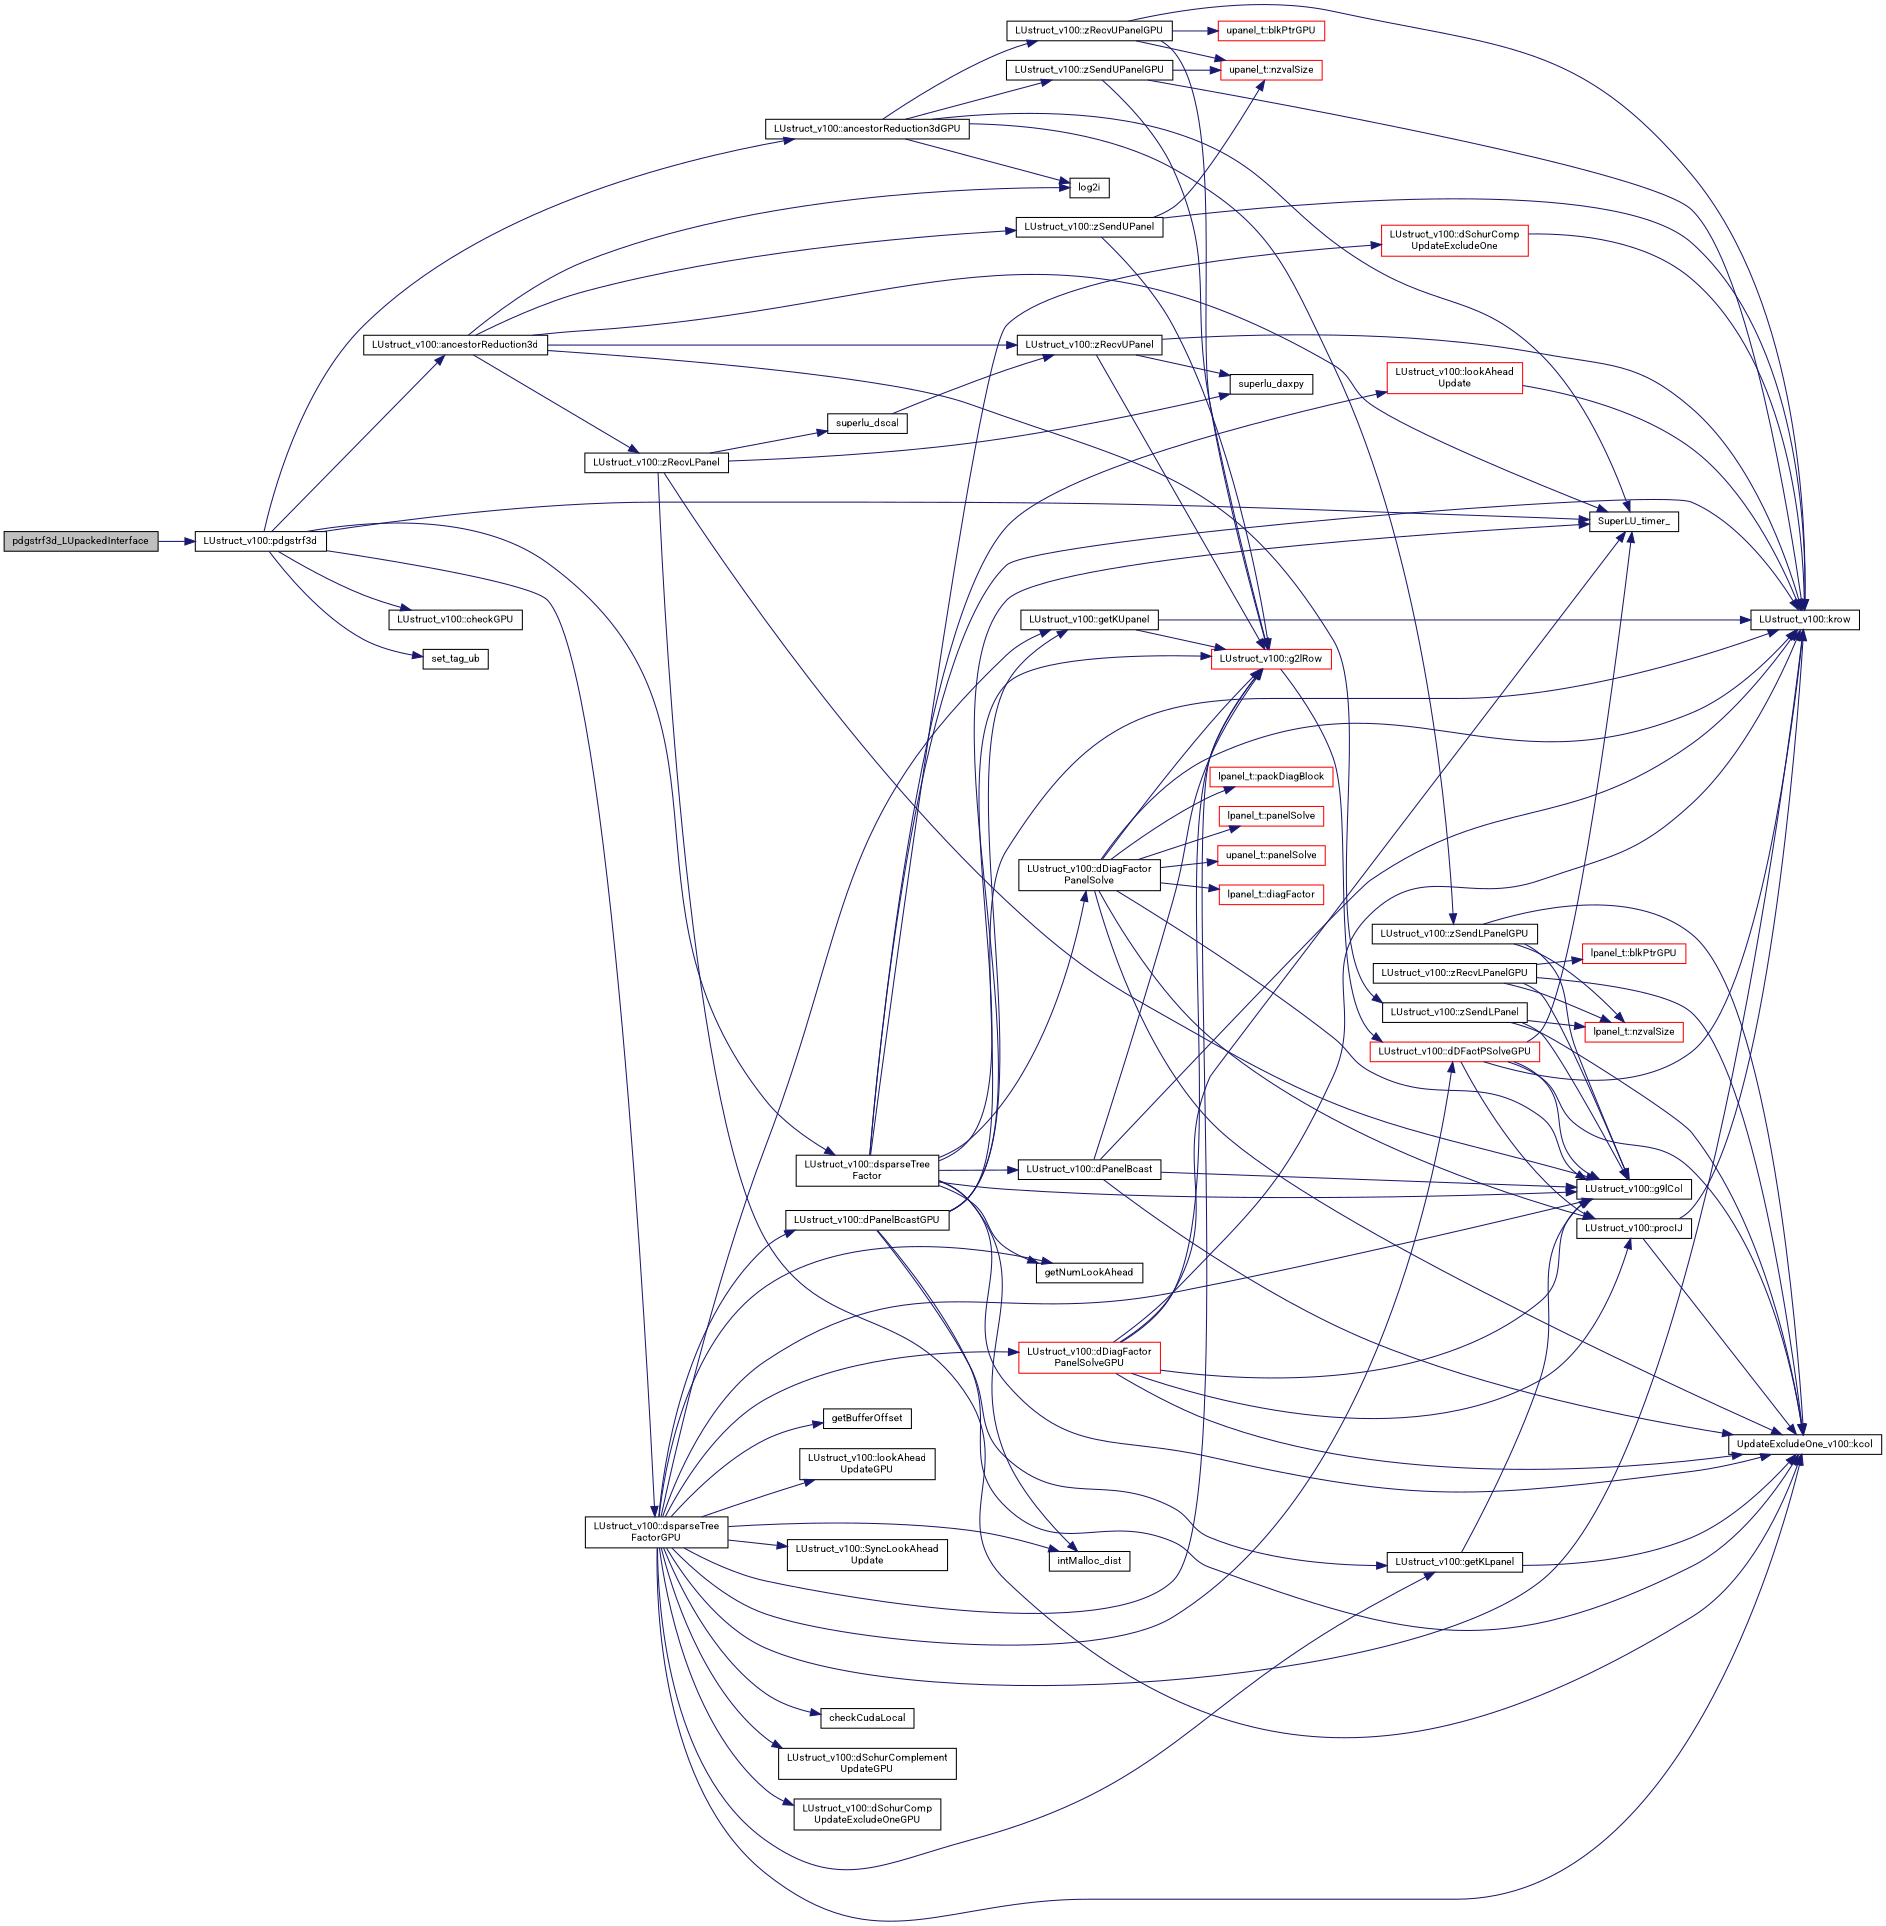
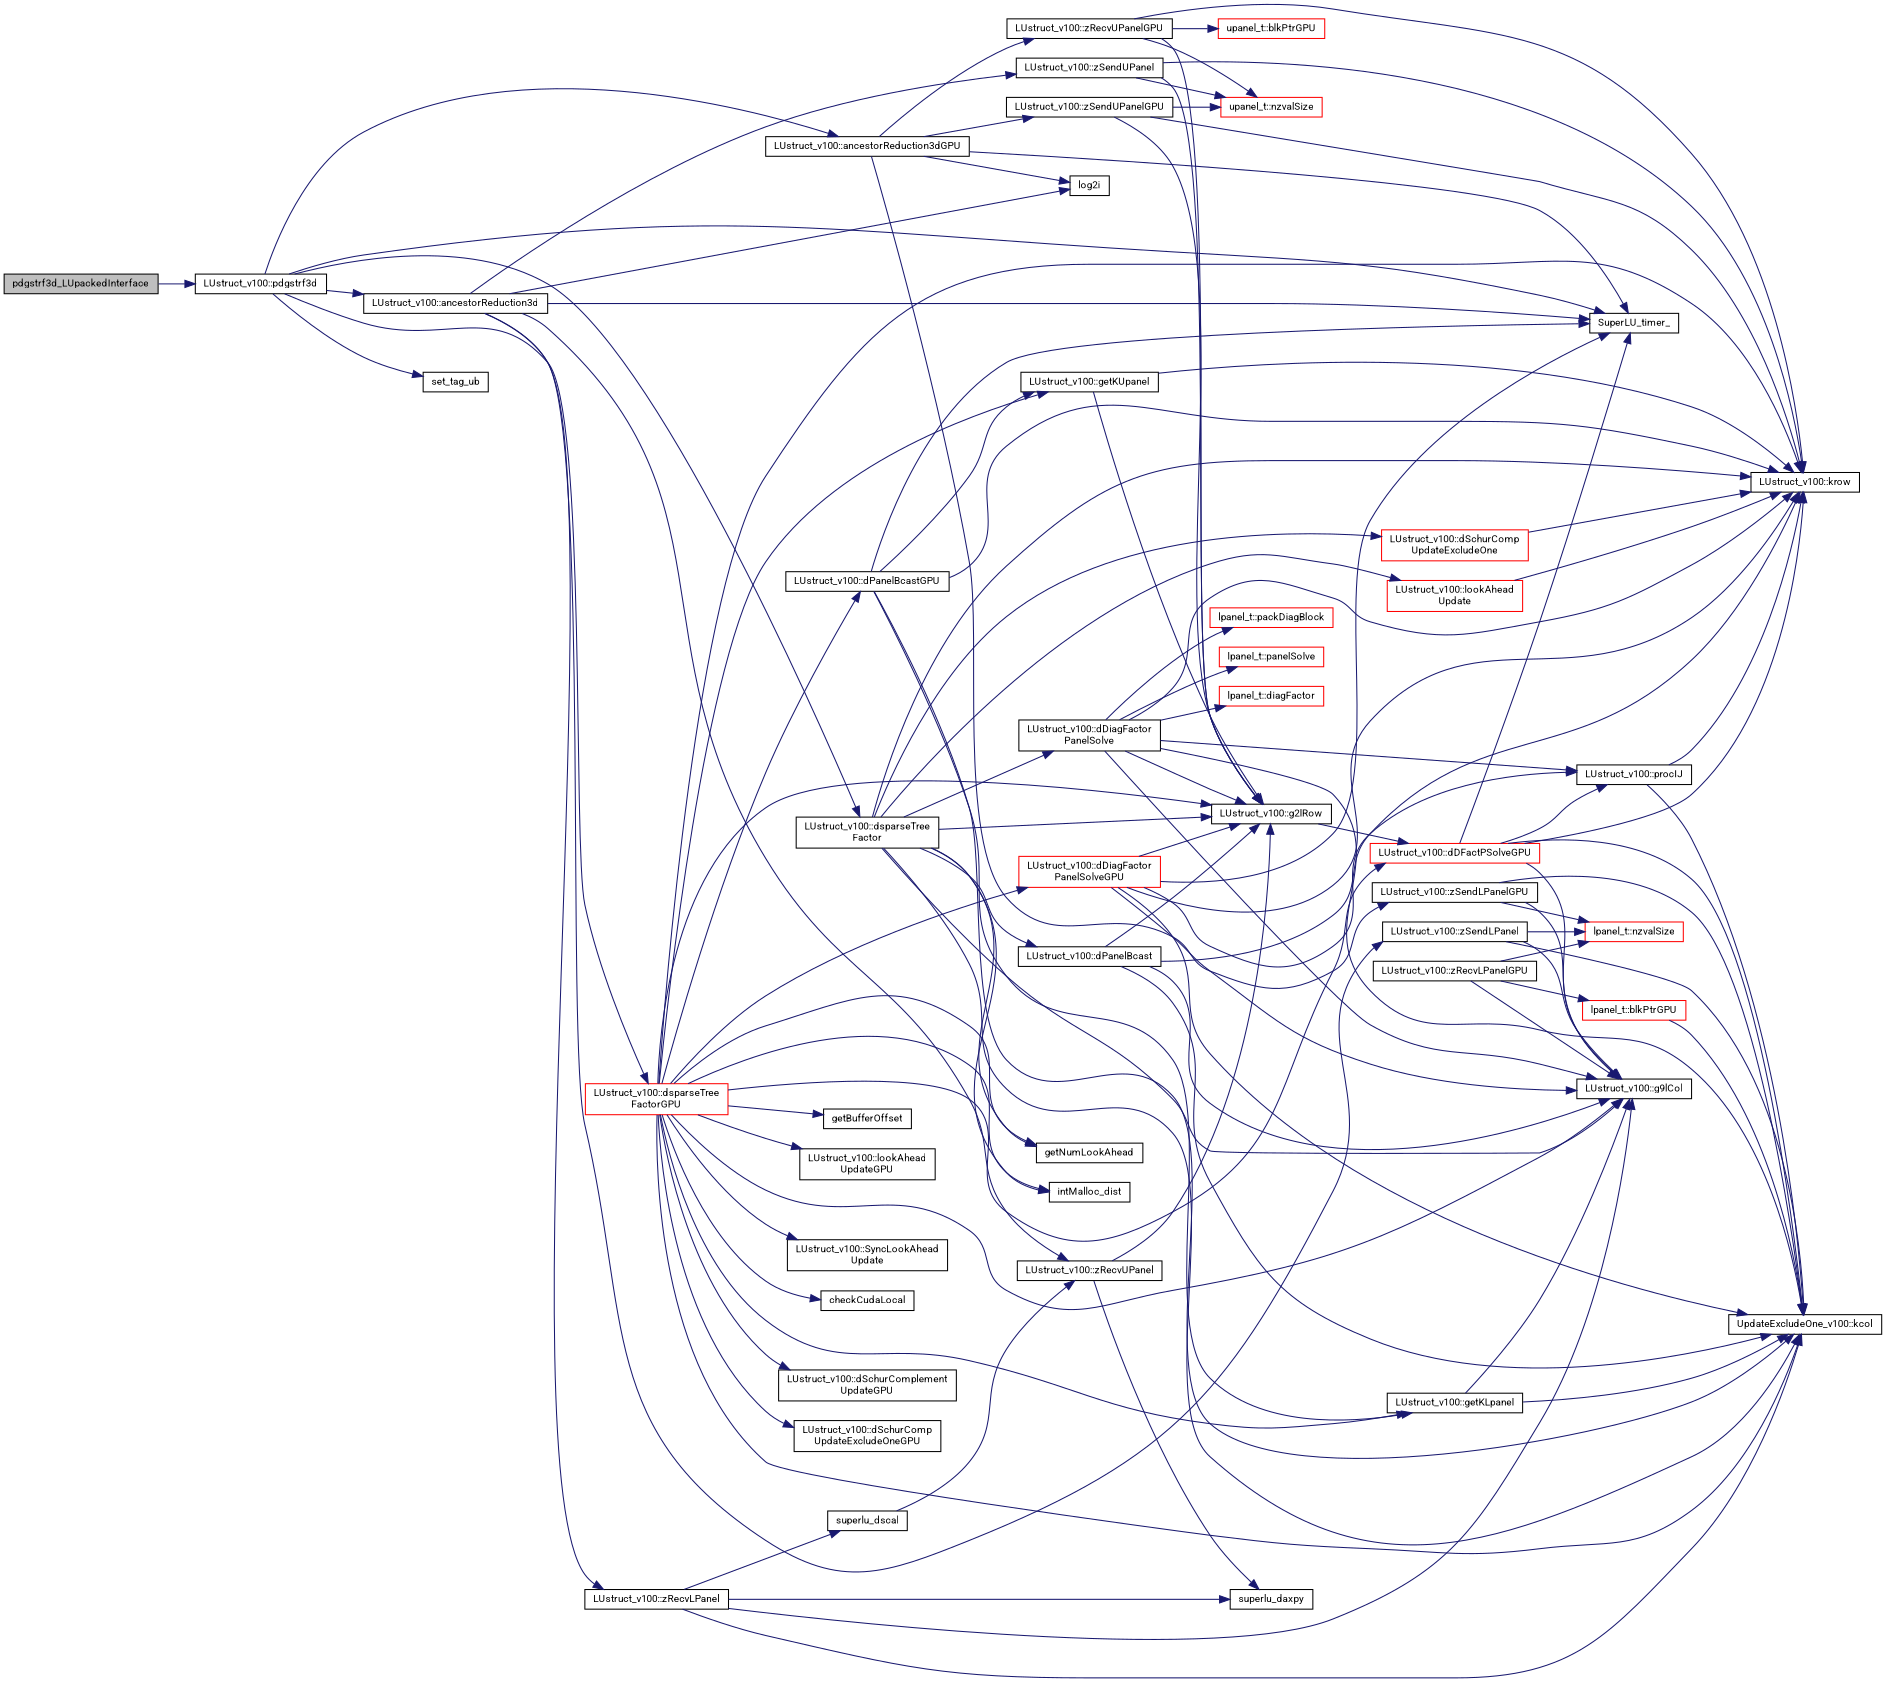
edge "LUstruct_v100::zRecvUPanel" -> "LUstruct_v100::krow": removed
node "LUstruct_v100::checkGPU": removed
node "LUstruct_v100::g2lRow": color red -> black
node "upanel_t::panelSolve": removed
edge "LUstruct_v100::zRecvLPanelGPU" -> "UpdateExcludeOne_v100::kcol": now "lpanel_t::blkPtrGPU" -> "UpdateExcludeOne_v100::kcol"
node "LUstruct_v100::dsparseTree FactorGPU": color black -> red
